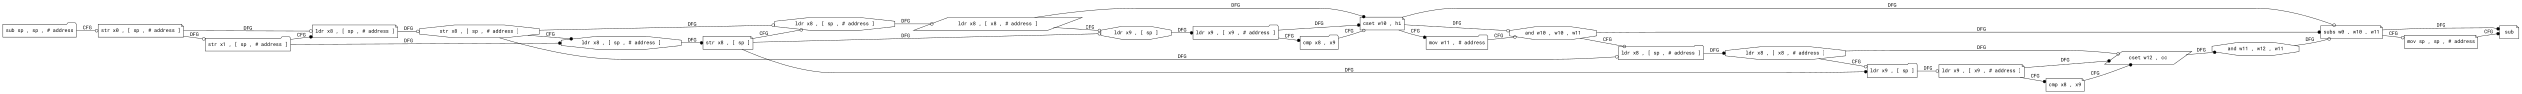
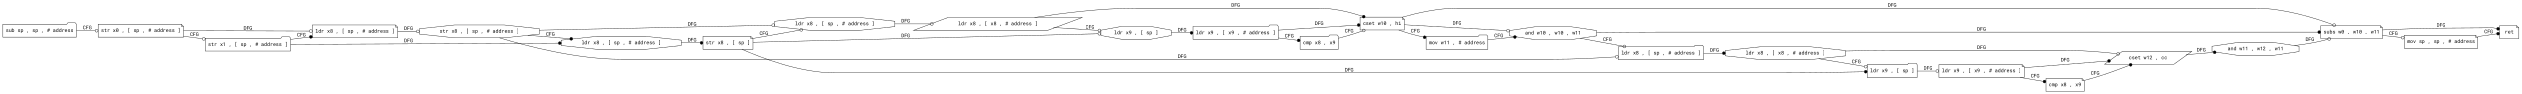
node "sub": label "sub" -> "ret"
edge "str x0 , [ sp , # address ]" -> "str x1 , [ sp , # address ]": label "DFG" -> "CFG"
edge "mov w11 , # address" -> "and w10 , w10 , w11": arrowhead odot -> dot
